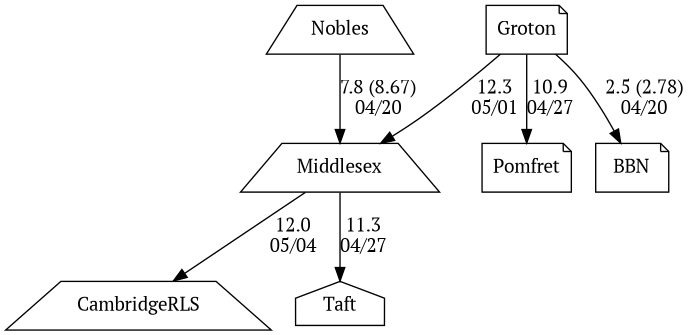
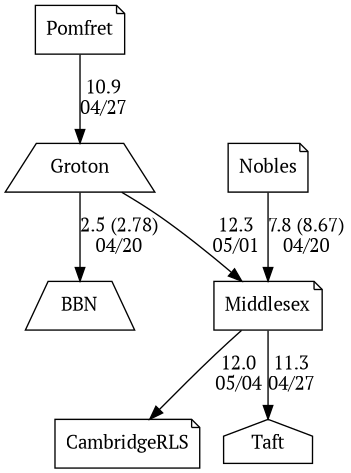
node "Nobles": shape trapezium -> note
node "Groton": shape note -> trapezium
edge "Groton" -> "Pomfret": reversed
node "Middlesex": shape trapezium -> note
node "BBN": shape note -> trapezium
node "CambridgeRLS": shape trapezium -> note
